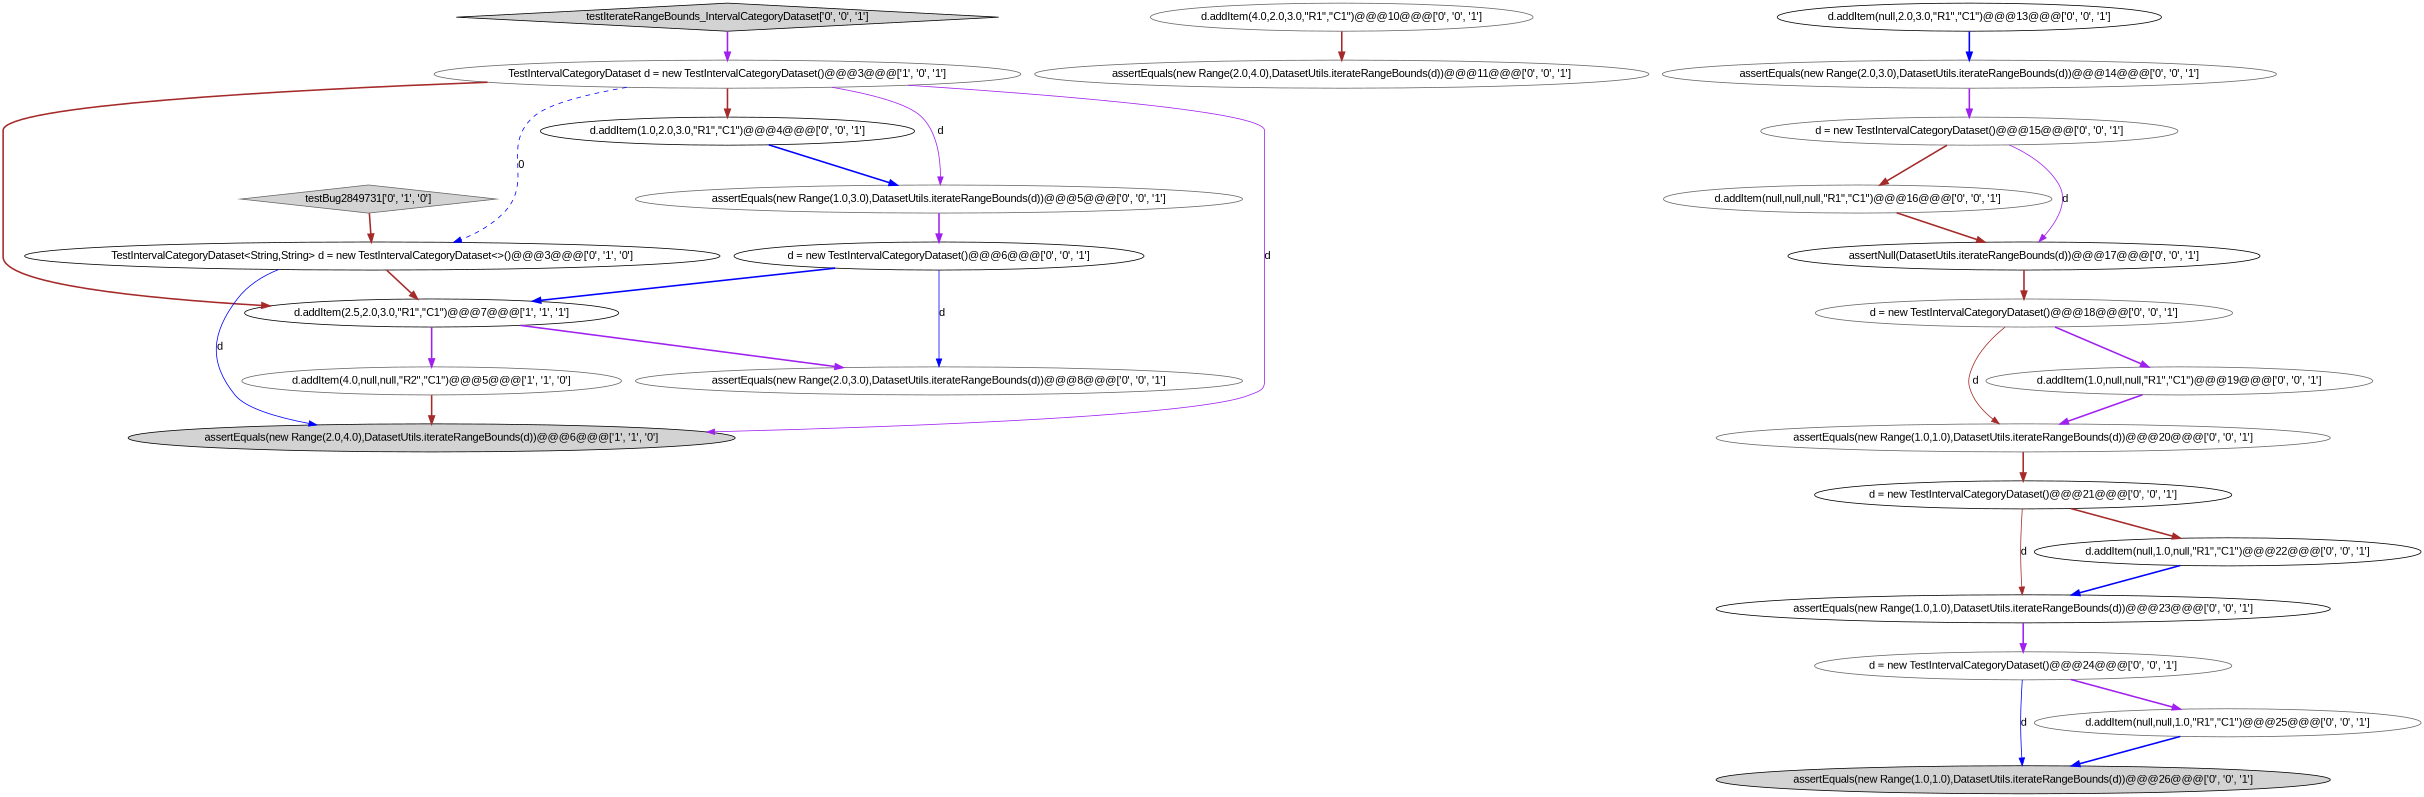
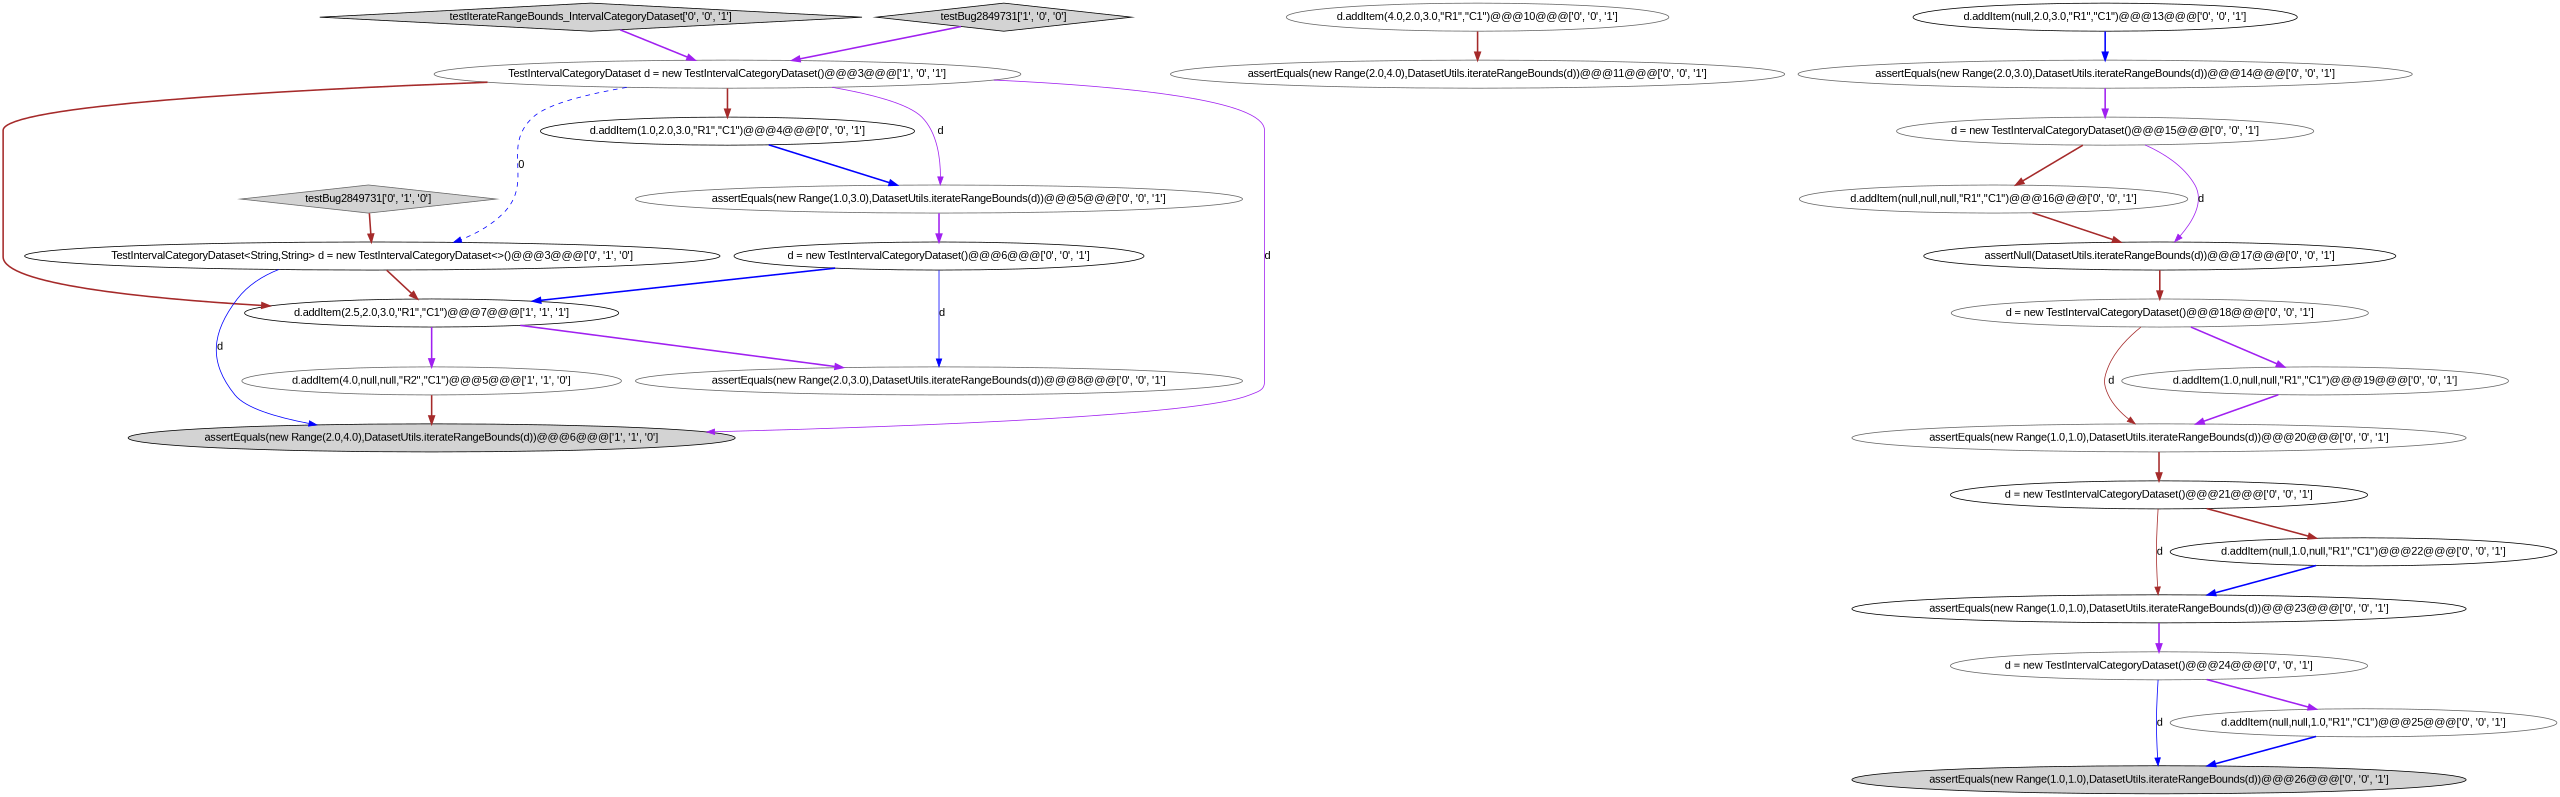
node "testBug2849731['1', '0', '0']": added
